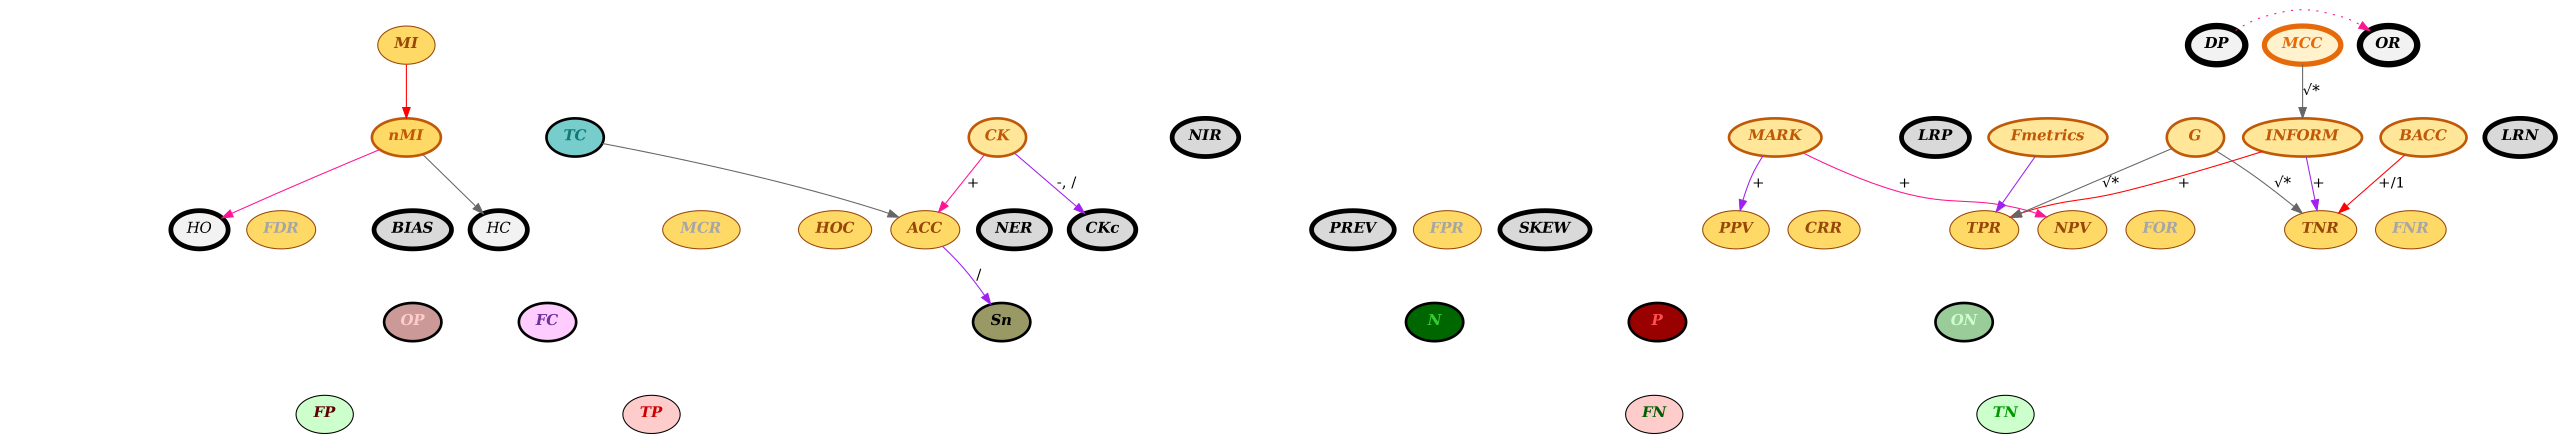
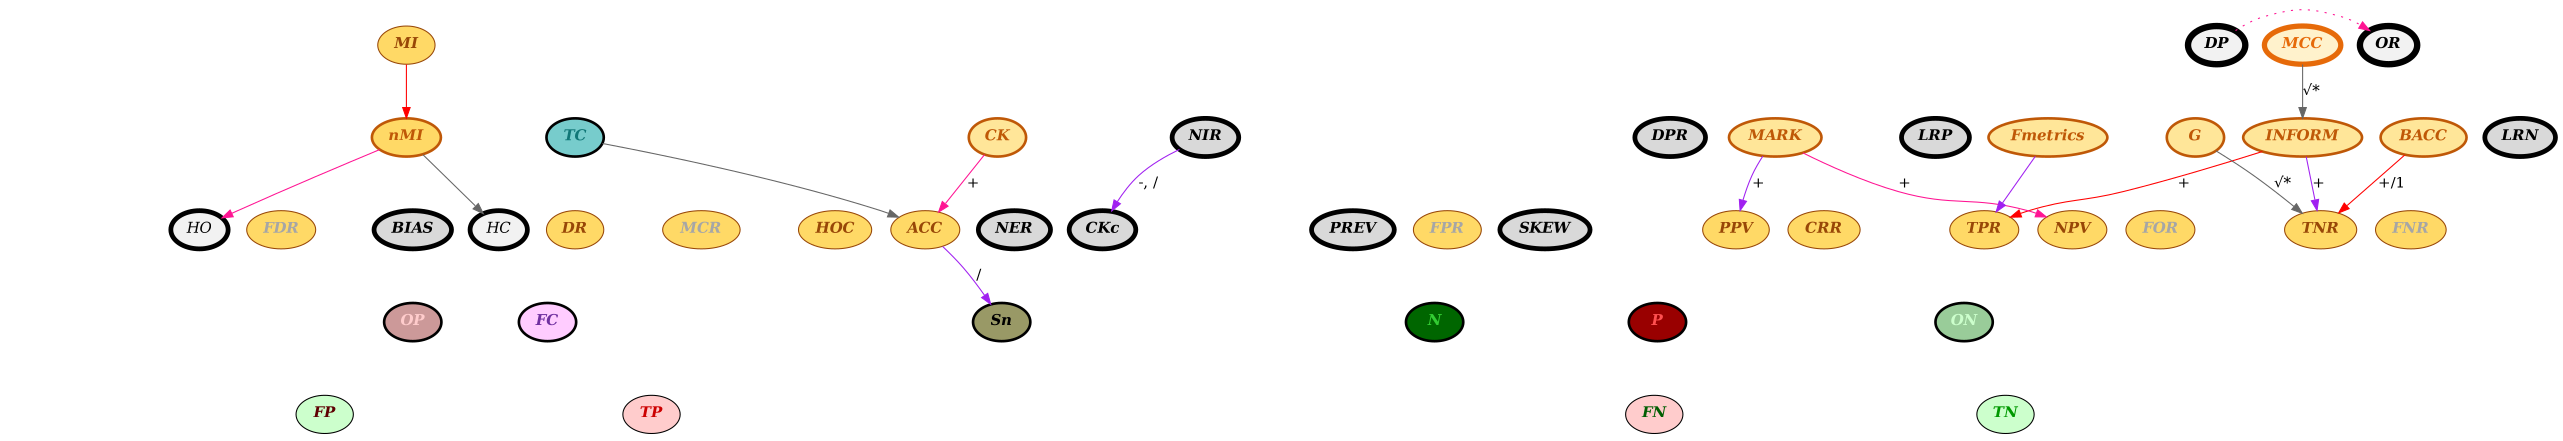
node "DPR": added
edge "CK" -> "CKc": now "NIR" -> "CKc"
edge "G" -> "TPR": removed, label "√*"
node "DR": added
